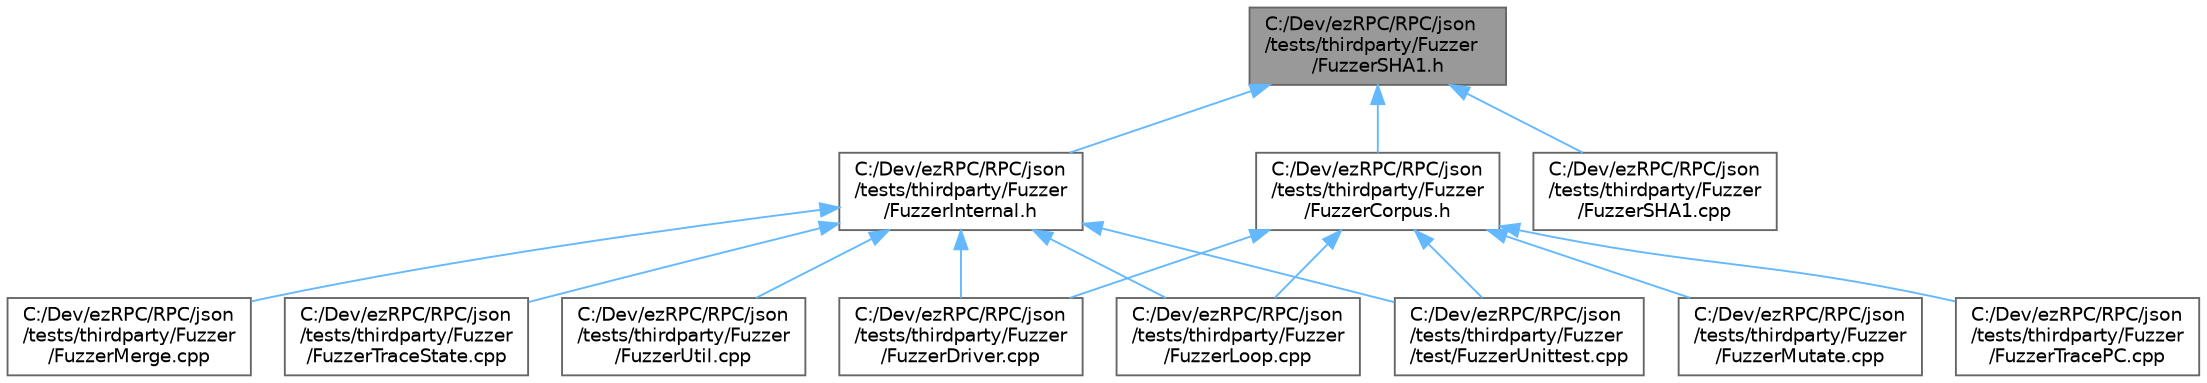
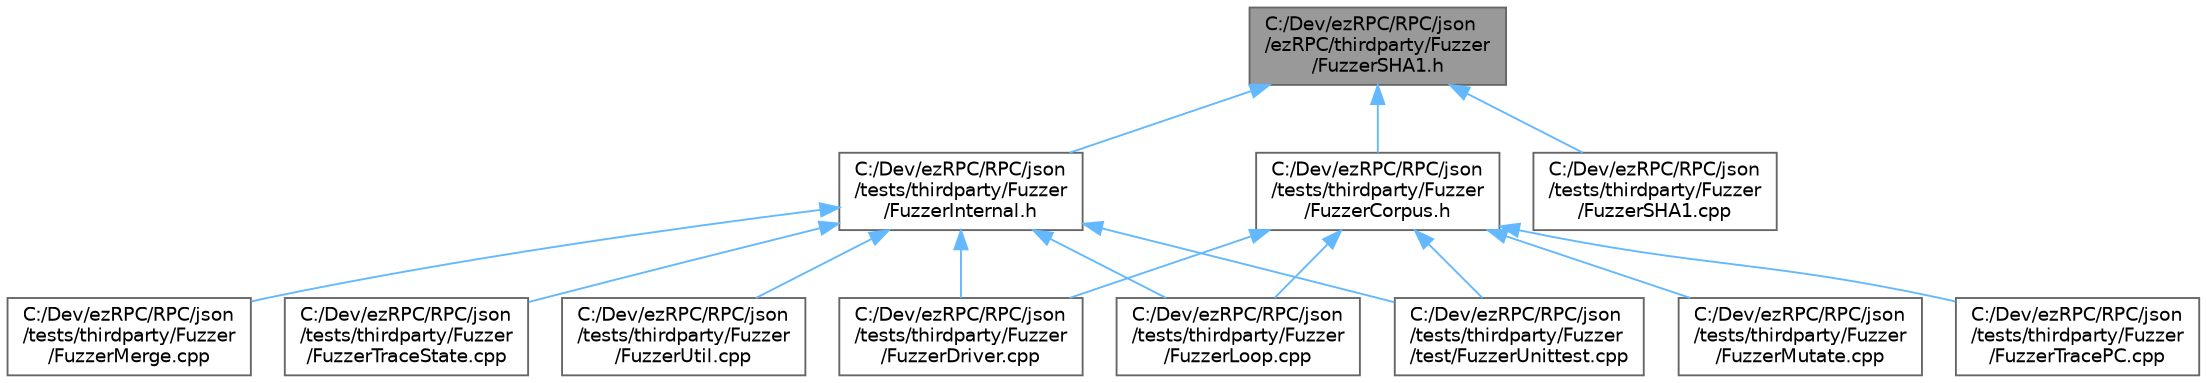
node "C:/Dev/ezRPC/RPC/json /tests/thirdparty/Fuzzer /FuzzerSHA1.h": label "C:/Dev/ezRPC/RPC/json /tests/thirdparty/Fuzzer /FuzzerSHA1.h" -> "C:/Dev/ezRPC/RPC/json /ezRPC/thirdparty/Fuzzer /FuzzerSHA1.h"
